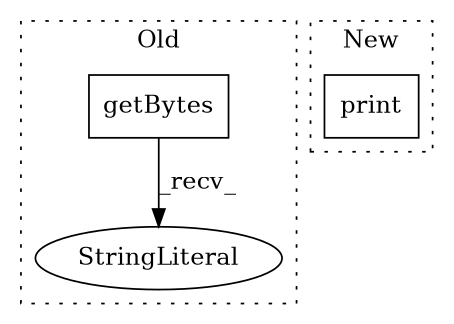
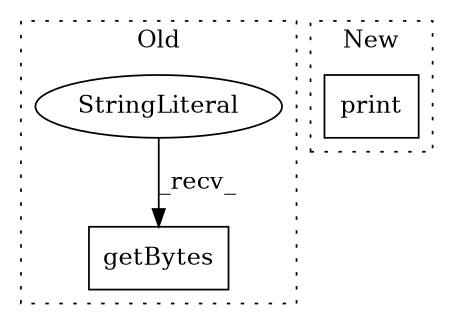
edge "getBytes" -> "StringLiteral": reversed
